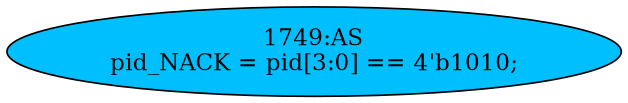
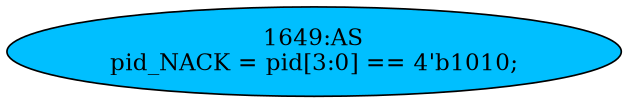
node "1749:AS pid_NACK = pid[3:0] == 4'b1010;": label "1749:AS pid_NACK = pid[3:0] == 4'b1010;" -> "1649:AS pid_NACK = pid[3:0] == 4'b1010;"
